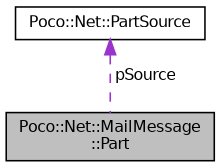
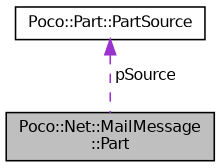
node "Poco::Net::PartSource": label "Poco::Net::PartSource" -> "Poco::Part::PartSource"
